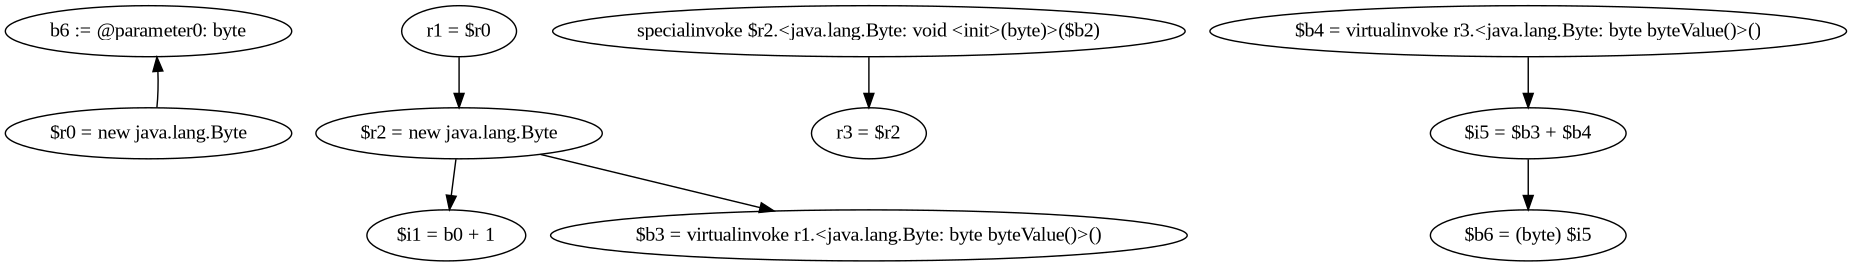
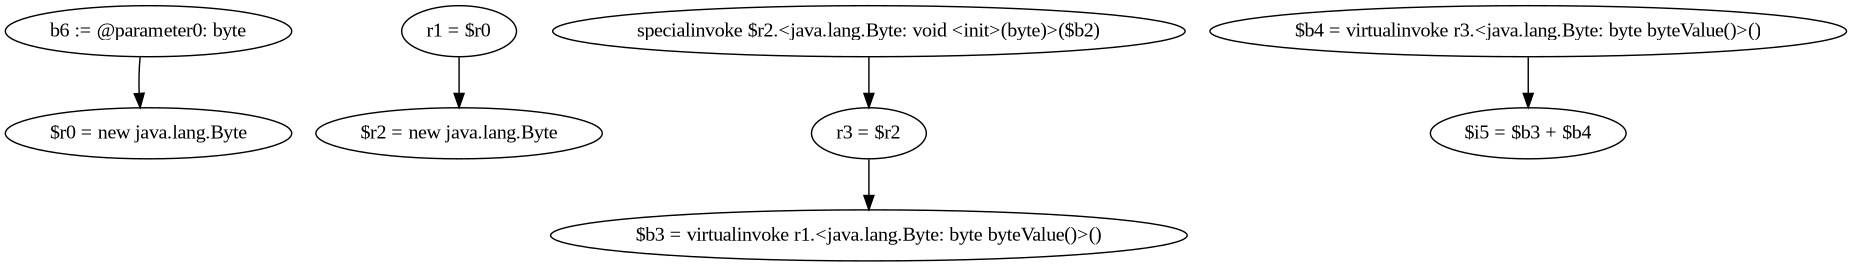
edge "$r0 = new java.lang.Byte" -> "b6 := @parameter0: byte": reversed
edge "$r2 = new java.lang.Byte" -> "$b3 = virtualinvoke r1.<java.lang.Byte: byte byteValue()>()": now "r3 = $r2" -> "$b3 = virtualinvoke r1.<java.lang.Byte: byte byteValue()>()"
node "$i1 = b0 + 1": removed
node "$b6 = (byte) $i5": removed
